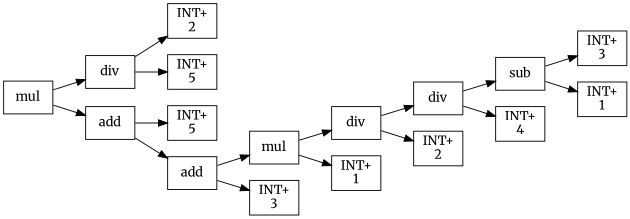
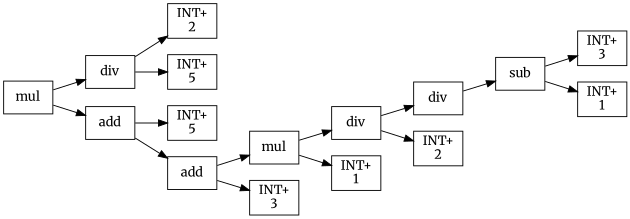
node "INT+ 4": removed
